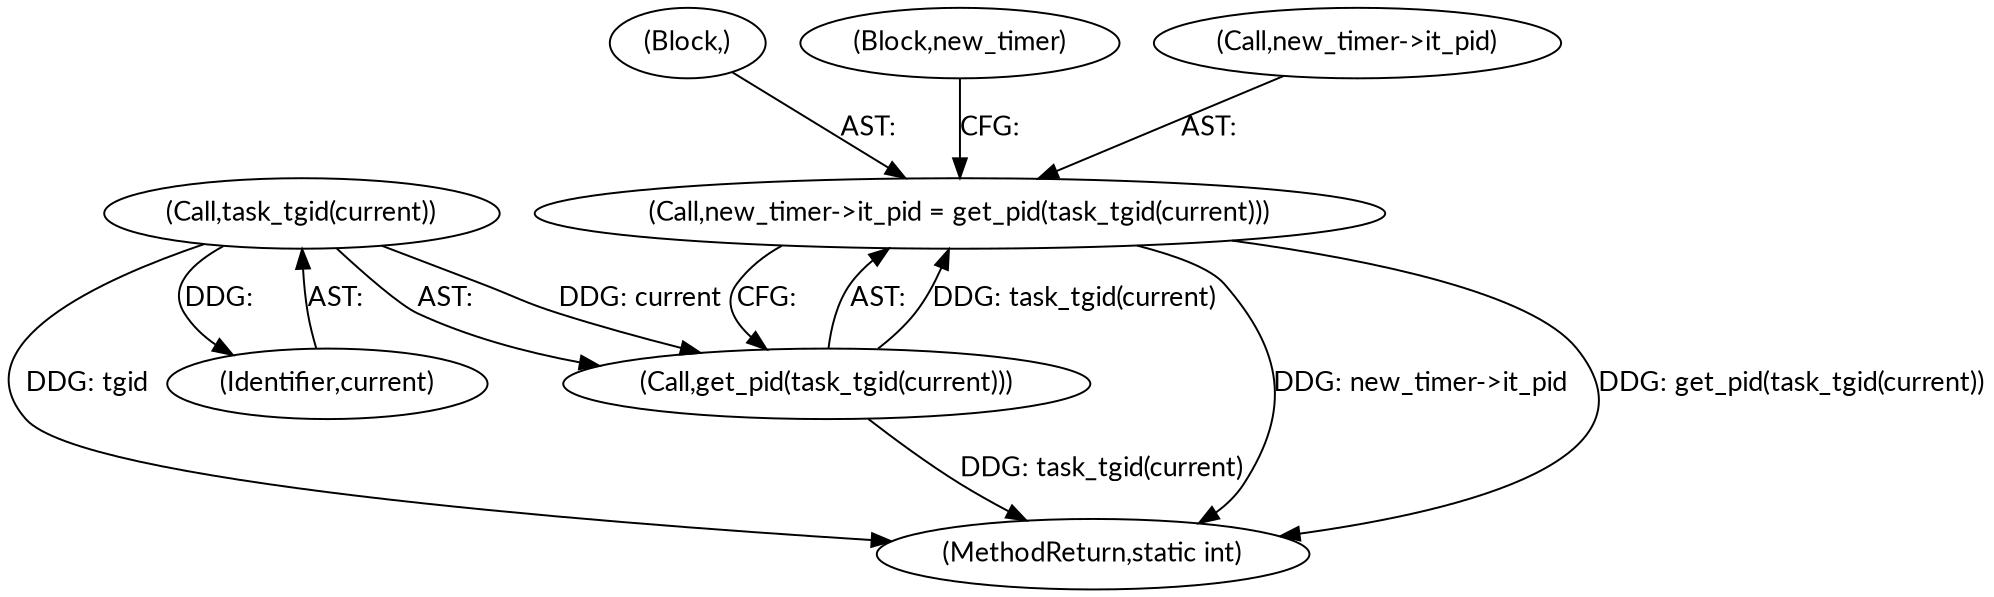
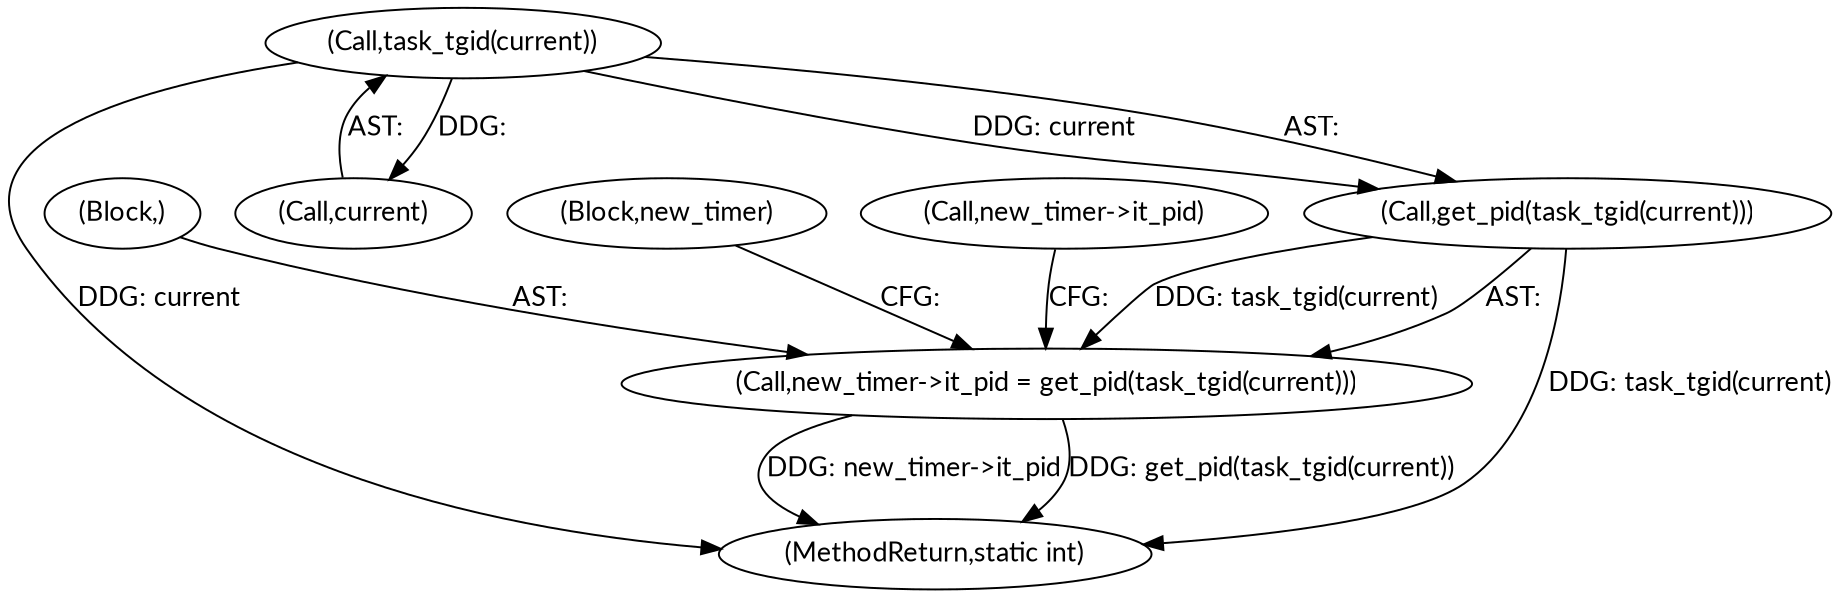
edge "(Call,new_timer->it_pid)" -> "(Call,new_timer->it_pid = get_pid(task_tgid(current)))": label "AST: " -> "CFG: "
edge "(Call,new_timer->it_pid = get_pid(task_tgid(current)))" -> "(Call,get_pid(task_tgid(current)))": removed, label "CFG:"
edge "(Call,task_tgid(current))" -> "(MethodReturn,static int)": label "DDG: tgid" -> "DDG: current"
node "(Identifier,current)": label "(Identifier,current)" -> "(Call,current)"
